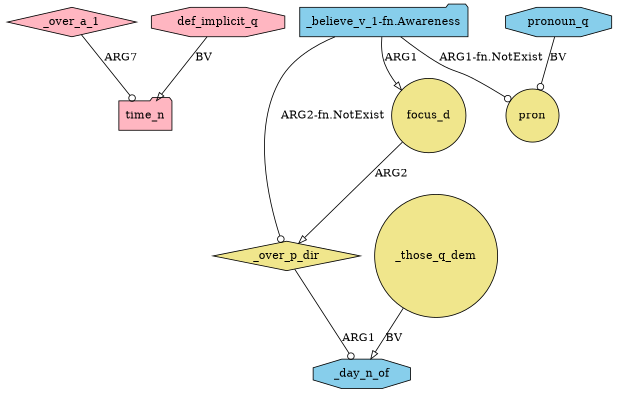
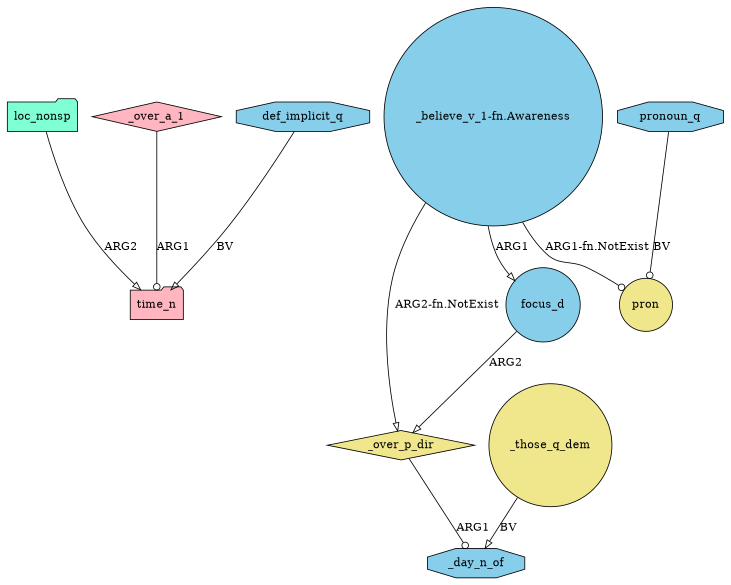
node "def_implicit_q": fillcolor lightpink -> skyblue
node "_believe_v_1-fn.Awareness": shape folder -> circle
edge "_over_a_1" -> "time_n": label "ARG7" -> "ARG1"
node "focus_d": fillcolor khaki -> skyblue
node "loc_nonsp": added
edge "_believe_v_1-fn.Awareness" -> "_over_p_dir": arrowhead odot -> onormal
